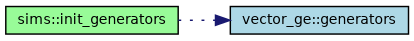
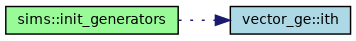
node "vector_ge::generators": label "vector_ge::generators" -> "vector_ge::ith"
